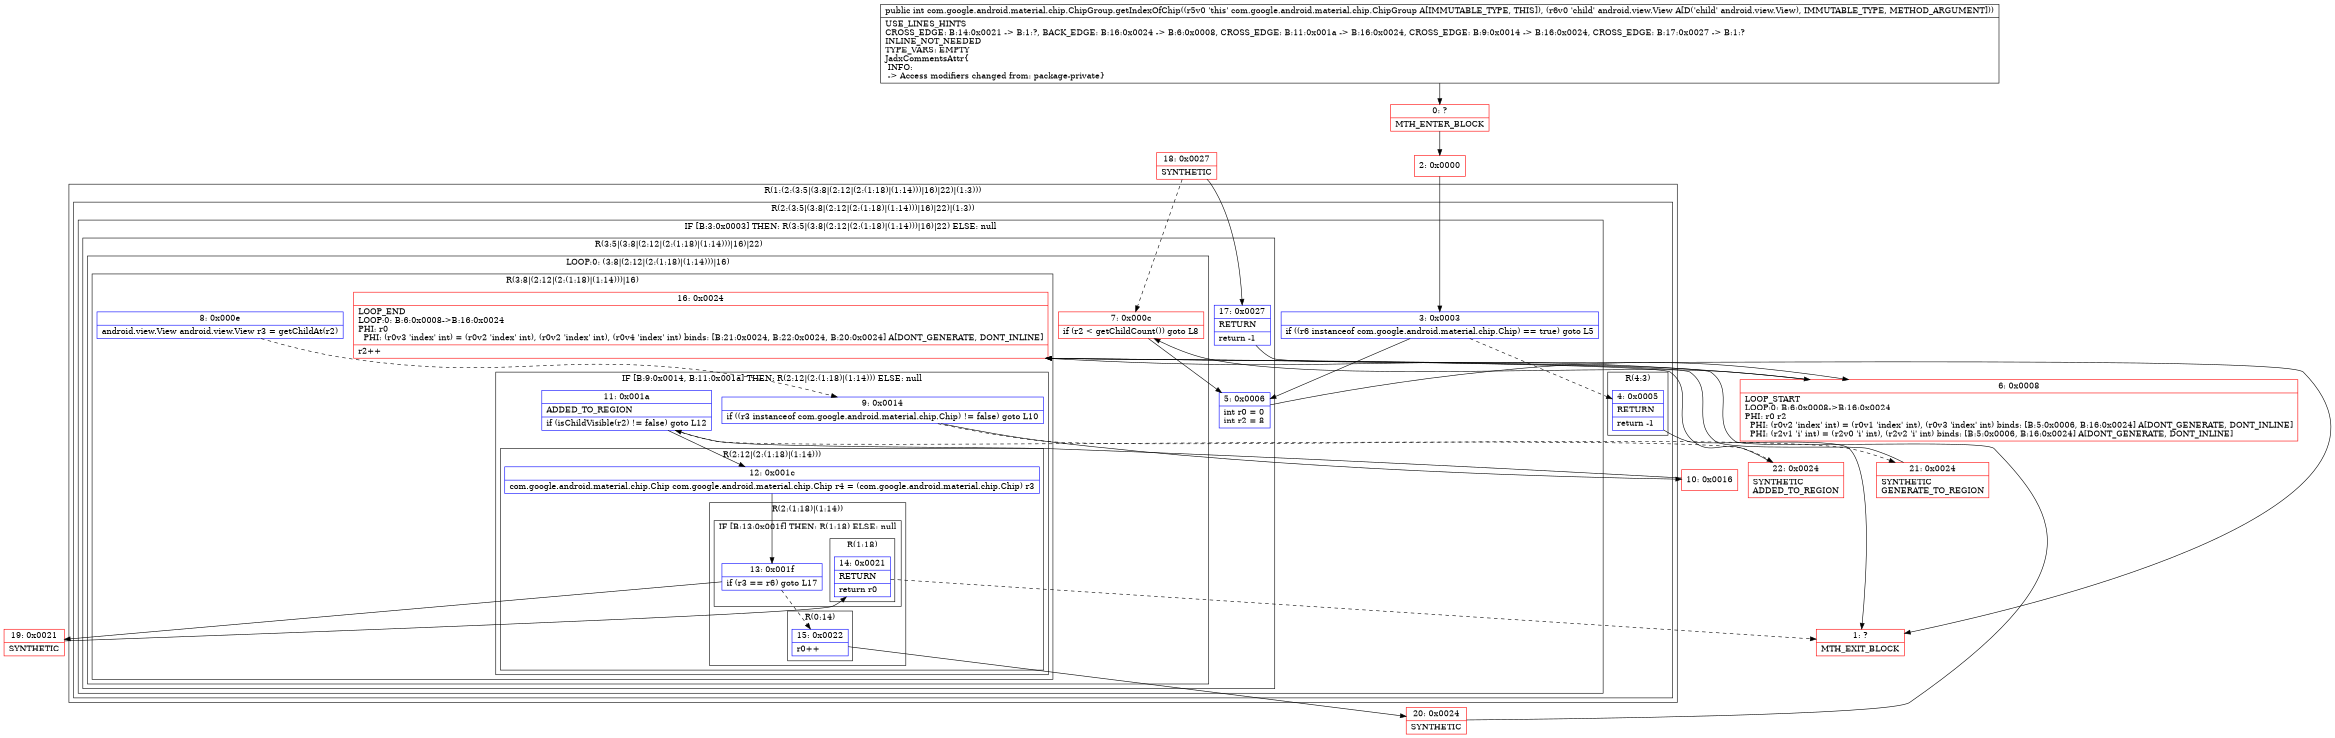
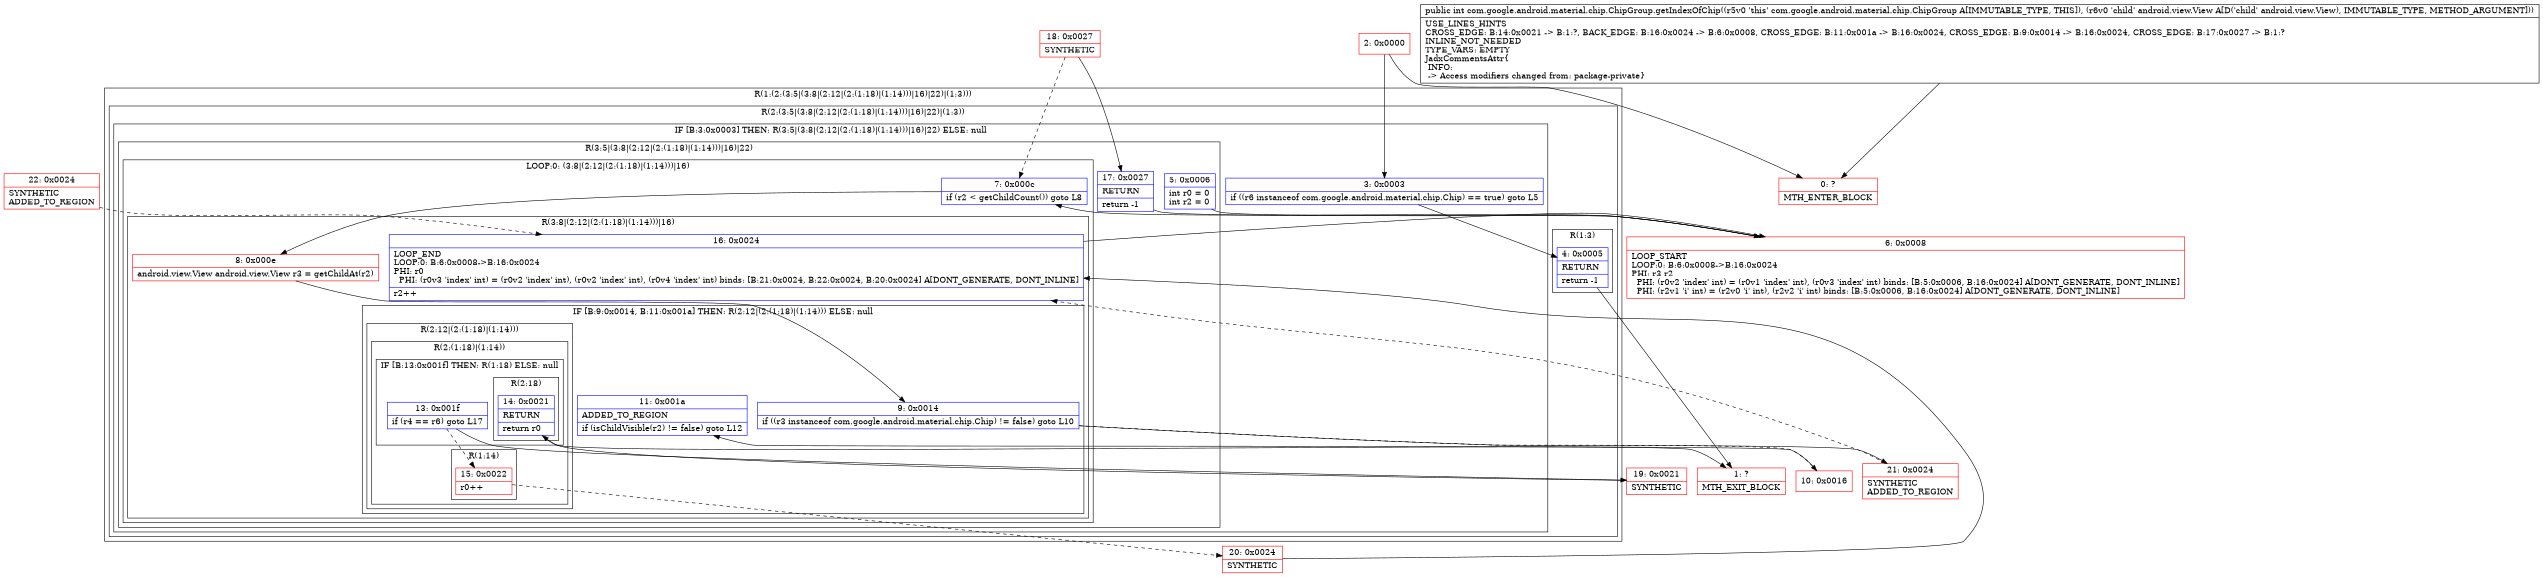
edge "0: ?" -> "2: 0x0000": reversed
node "8: 0x000e": color blue -> red
node "16: 0x0024": color red -> blue
node "7: 0x000c": color red -> blue
edge "17: 0x0027" -> "1: ?": now "17: 0x0027" -> "6: 0x0008"
edge "22: 0x0024" -> "16: 0x0024": style solid -> dashed
edge "8: 0x000e" -> "9: 0x0014": style dashed -> solid
edge "7: 0x000c" -> "5: 0x0006": now "7: 0x000c" -> "8: 0x000e"
edge "3: 0x0003" -> "5: 0x0006": removed
edge "3: 0x0003" -> "4: 0x0005": style dashed -> solid
cluster "R(4:3)": label "R(4:3)" -> "R(1:3)"
edge "21: 0x0024" -> "16: 0x0024": style solid -> dashed
node "6: 0x0008": text "PHI: r0 r2" -> "PHI: r3 r2"
node "5: 0x0006": text "int r2 = 8" -> "int r2 = 0"
edge "9: 0x0014" -> "21: 0x0024": style dashed -> solid
edge "11: 0x001a" -> "22: 0x0024": removed
edge "9: 0x0014" -> "10: 0x0016": style solid -> dashed
node "12: 0x001c": removed
node "21: 0x0024": text "GENERATE_TO_REGION" -> "ADDED_TO_REGION"
cluster "R(1:18)": label "R(1:18)" -> "R(2:18)"
node "13: 0x001f": text "if (r3 == r6) goto L17" -> "if (r4 == r6) goto L17"
edge "14: 0x0021" -> "1: ?": style dashed -> solid
cluster "R(0:14)": label "R(0:14)" -> "R(1:14)"
node "15: 0x0022": color blue -> red
edge "15: 0x0022" -> "20: 0x0024": style solid -> dashed
